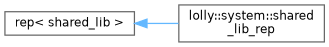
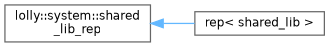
edge "lolly::system::shared _lib_rep" -> "rep< shared_lib >": reversed
